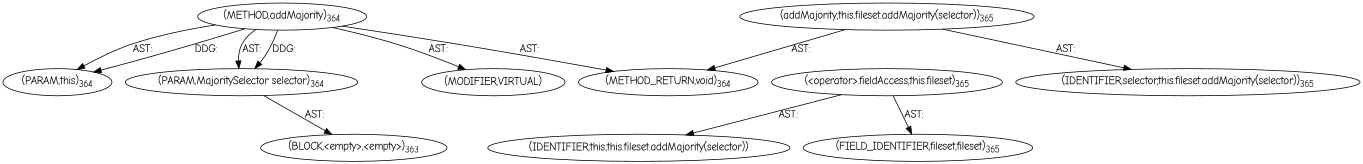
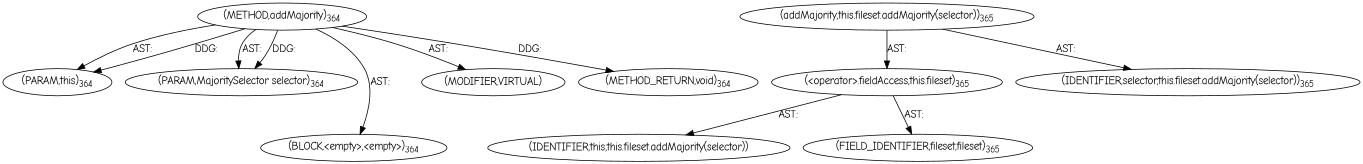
edge "(METHOD,addMajority)" -> "(METHOD_RETURN,void)": label "AST: " -> "DDG: "
edge "(addMajority,this.fileset.addMajority(selector))" -> "(METHOD_RETURN,void)": now "(addMajority,this.fileset.addMajority(selector))" -> "(<operator>.fieldAccess,this.fileset)"
edge "(PARAM,MajoritySelector selector)" -> "(BLOCK,<empty>,<empty>)": now "(METHOD,addMajority)" -> "(BLOCK,<empty>,<empty>)"
node "(BLOCK,<empty>,<empty>)": text "363" -> "364"
